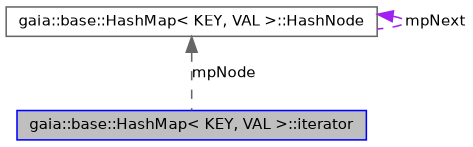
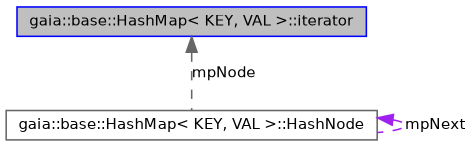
edge "gaia::base::HashMap< KEY, VAL >::iterator" -> "gaia::base::HashMap< KEY, VAL >::HashNode": reversed
